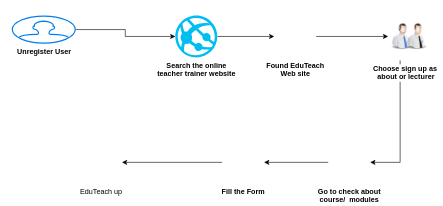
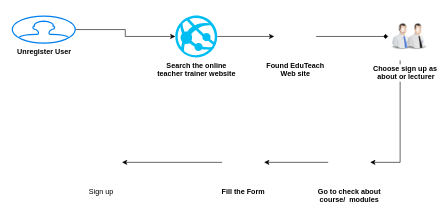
edge "Found EduTeach Web site" -> "Choose sign up as about or lecturer": arrowhead classic -> diamond
node "EduTeach up": label "EduTeach up" -> "Sign up"
